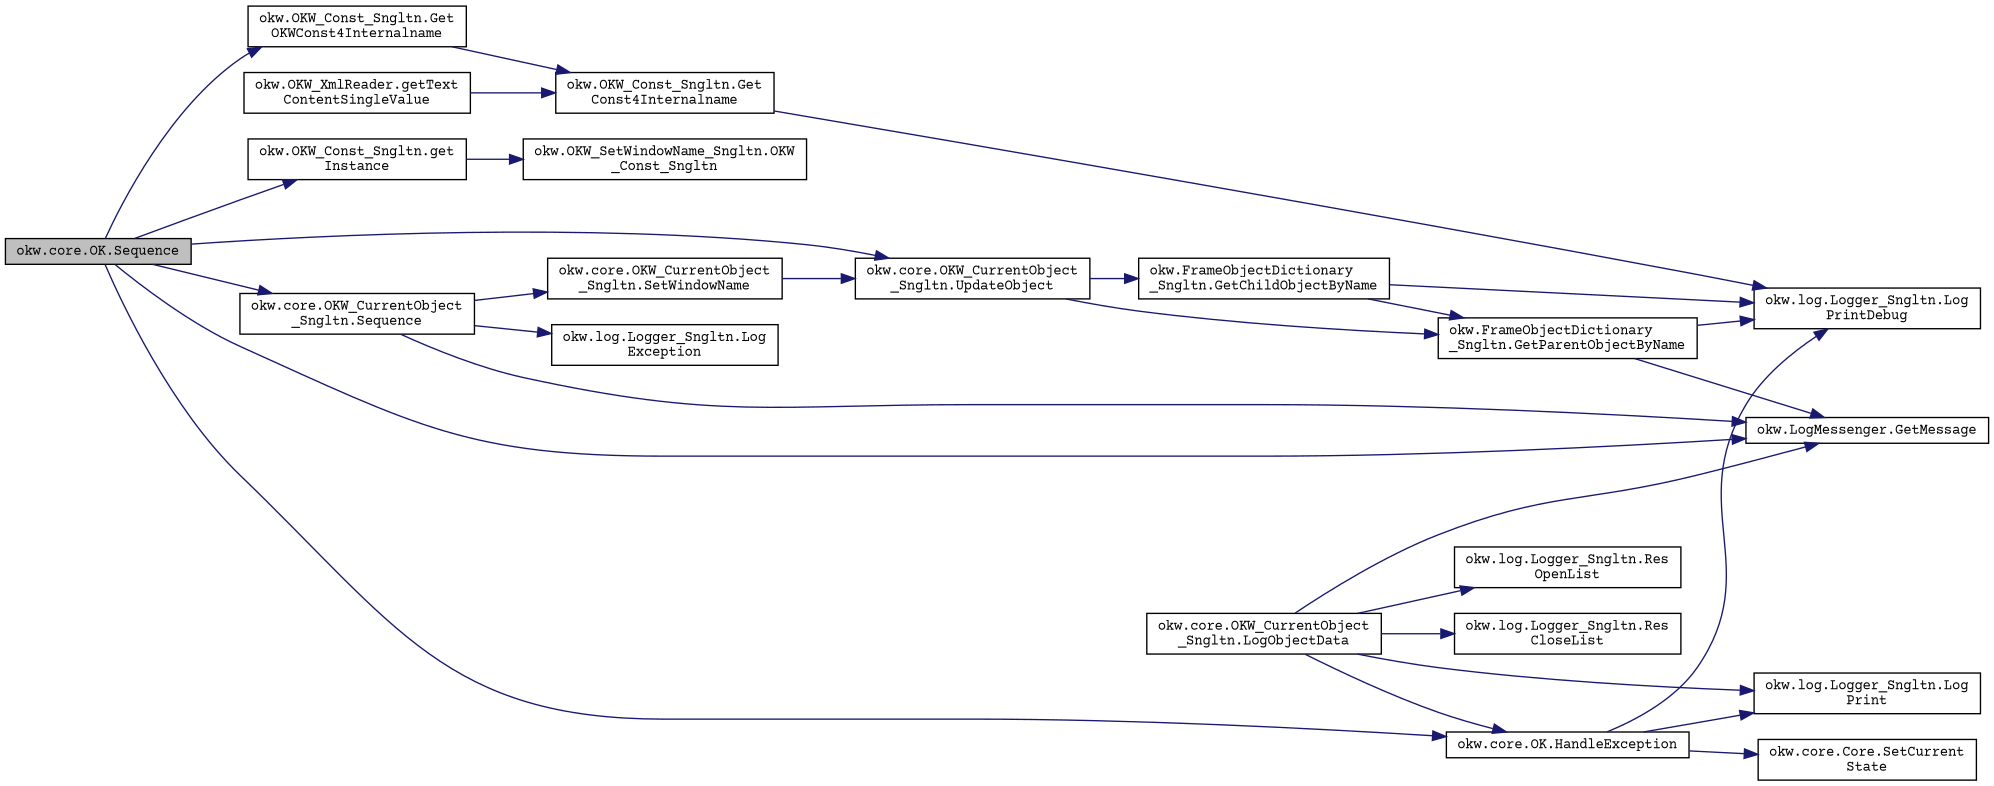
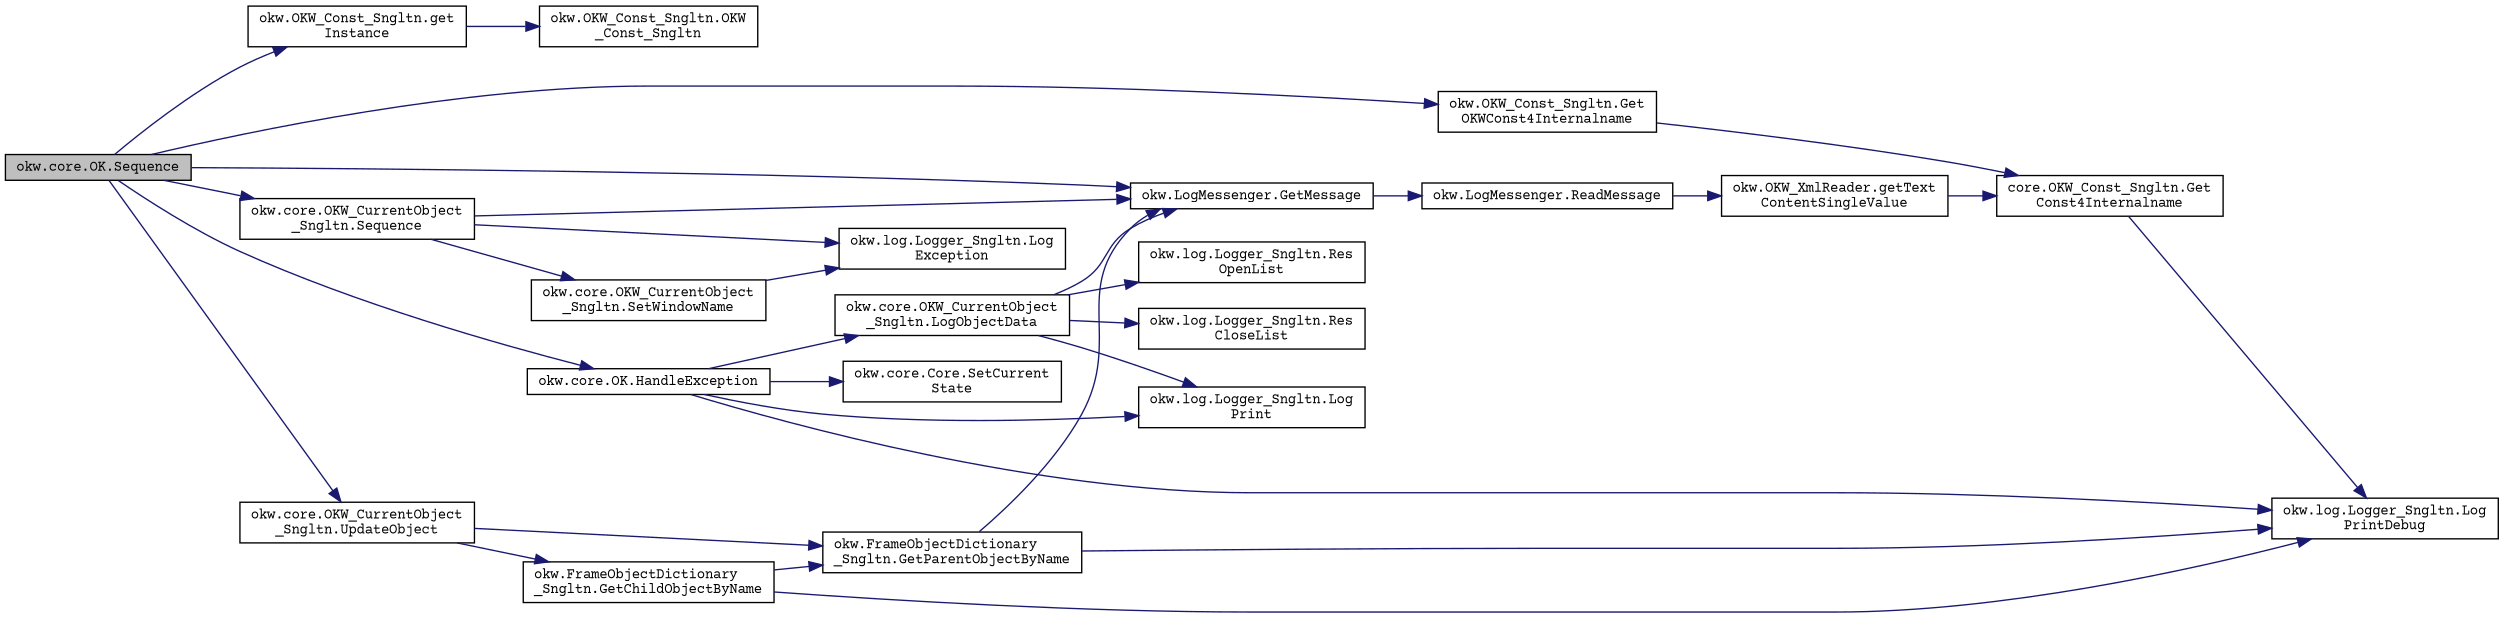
node "okw.OKW_Const_Sngltn.Get Const4Internalname": label "okw.OKW_Const_Sngltn.Get Const4Internalname" -> "core.OKW_Const_Sngltn.Get Const4Internalname"
node "okw.OKW_SetWindowName_Sngltn.OKW _Const_Sngltn": label "okw.OKW_SetWindowName_Sngltn.OKW _Const_Sngltn" -> "okw.OKW_Const_Sngltn.OKW _Const_Sngltn"
node "okw.LogMessenger.ReadMessage": added
edge "okw.core.OKW_CurrentObject _Sngltn.SetWindowName" -> "okw.core.OKW_CurrentObject _Sngltn.UpdateObject": now "okw.core.OKW_CurrentObject _Sngltn.SetWindowName" -> "okw.log.Logger_Sngltn.Log Exception"
edge "okw.core.OKW_CurrentObject _Sngltn.LogObjectData" -> "okw.core.OK.HandleException": reversed
